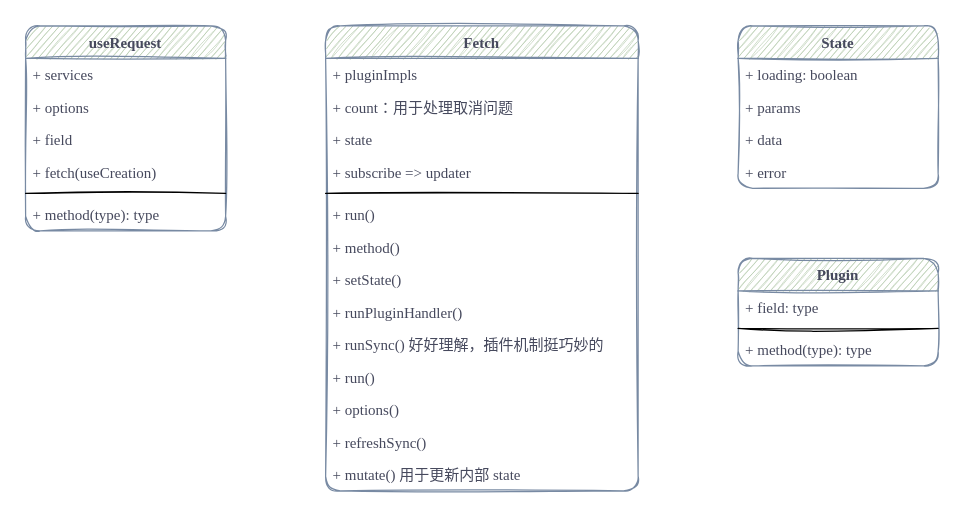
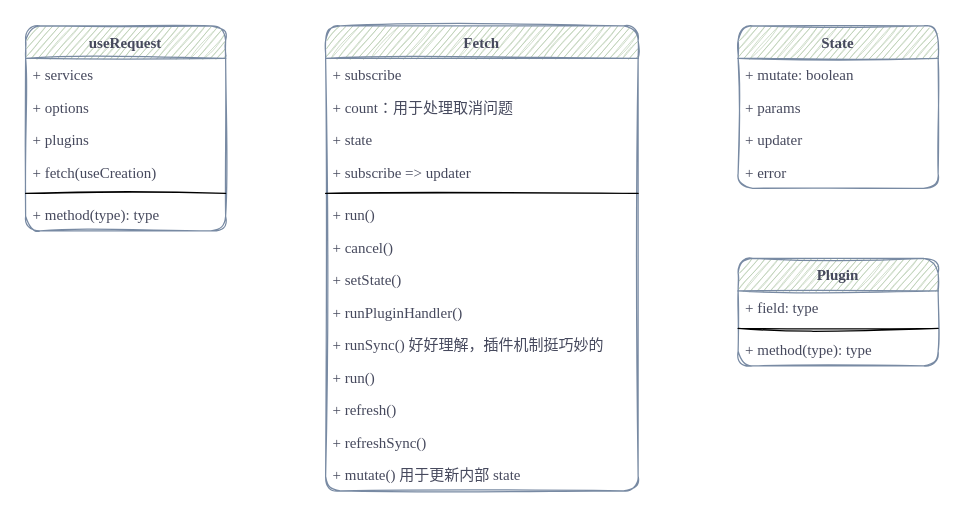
node "+ pluginImpls": label "+ pluginImpls" -> "+ subscribe"
node "+ loading: boolean": label "+ loading: boolean" -> "+ mutate: boolean"
node "+ field": label "+ field" -> "+ plugins"
node "+ data": label "+ data" -> "+ updater"
node "+ method()": label "+ method()" -> "+ cancel()"
node "+ options()": label "+ options()" -> "+ refresh()"
